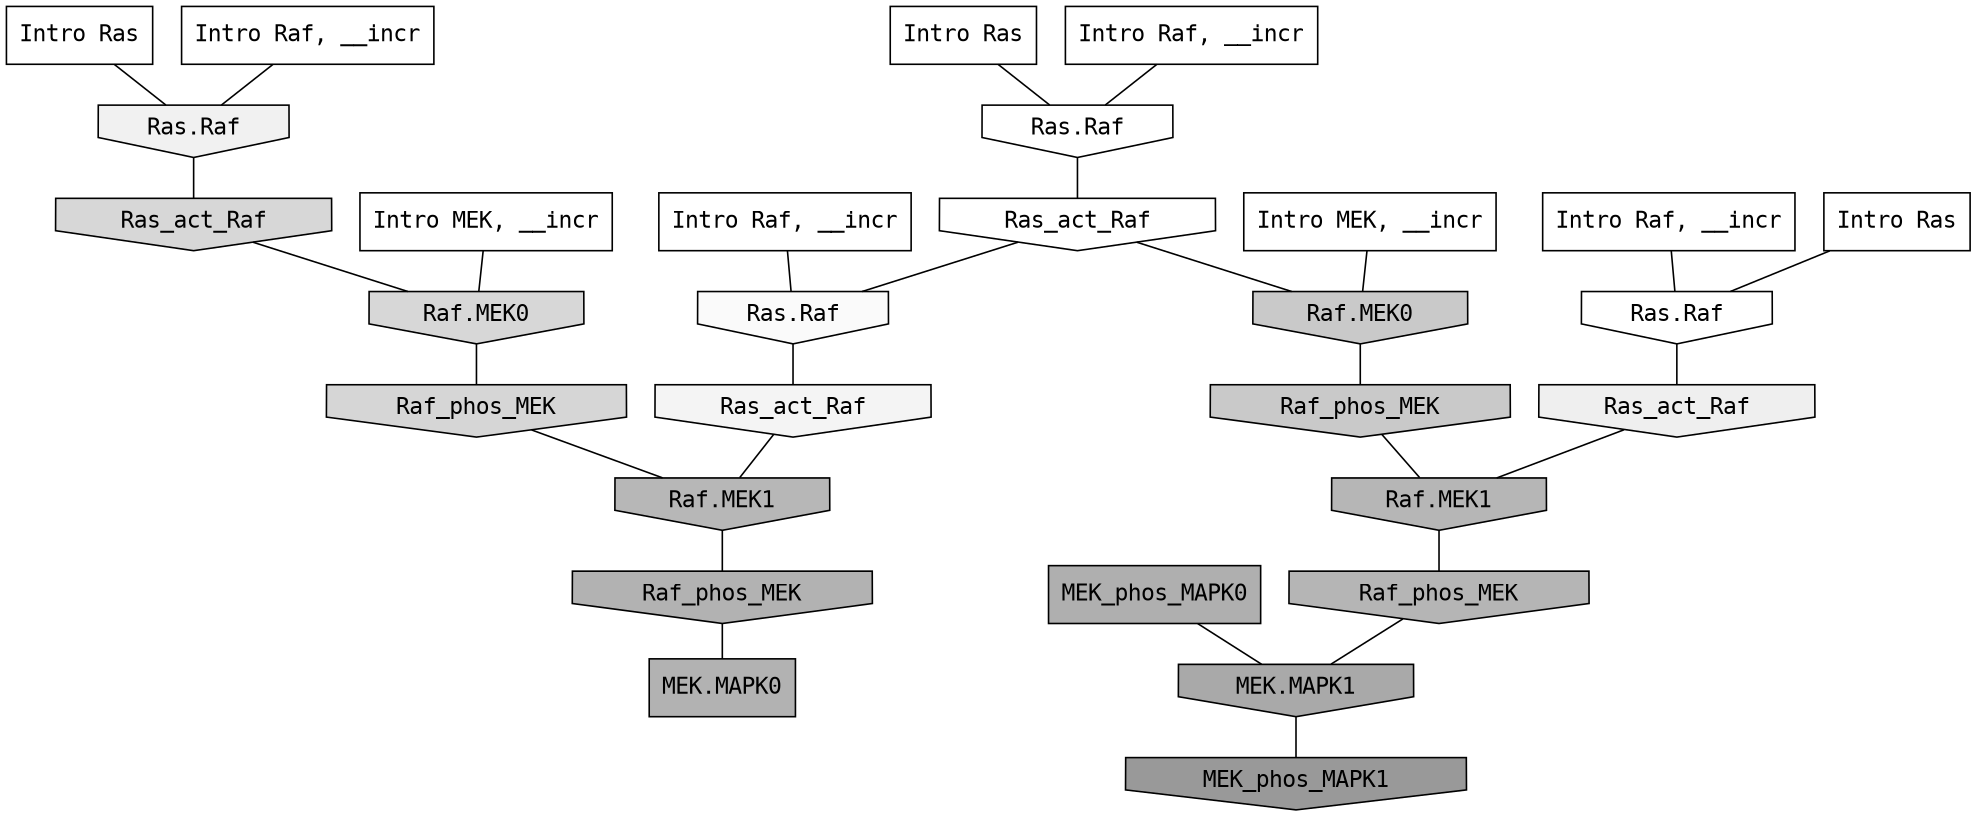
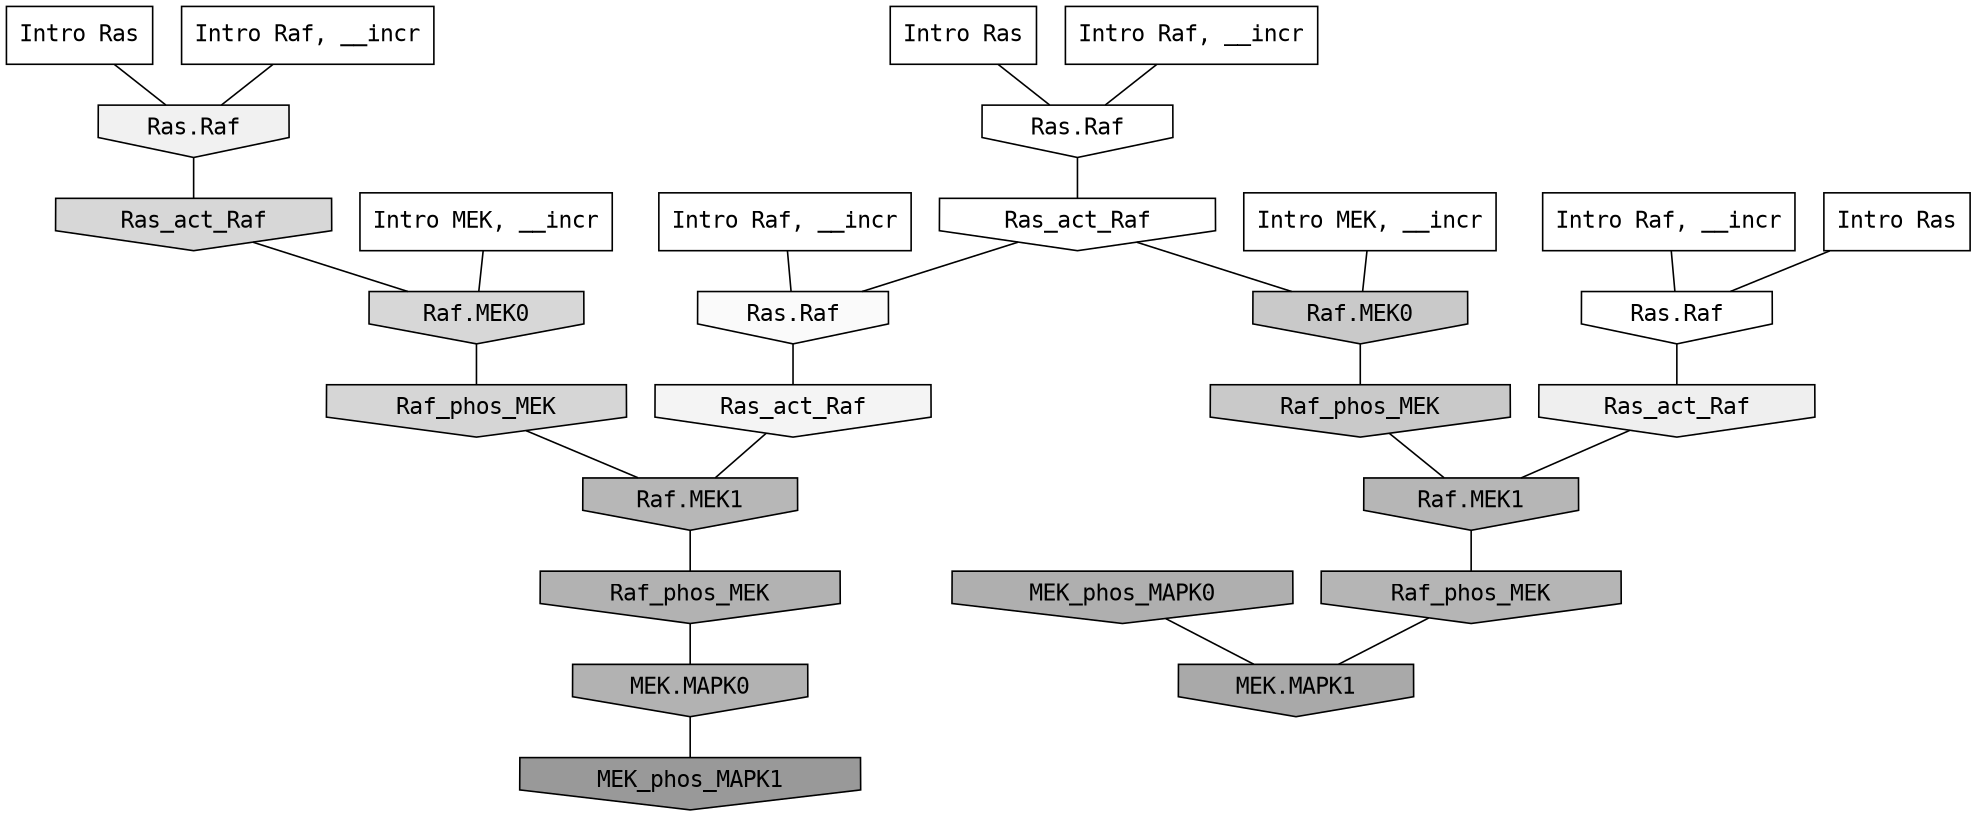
node "MEK_phos_MAPK0": shape box -> invhouse
node "MEK.MAPK0": shape box -> invhouse
edge "MEK.MAPK1" -- "MEK_phos_MAPK1": now "MEK.MAPK0" -- "MEK_phos_MAPK1"
